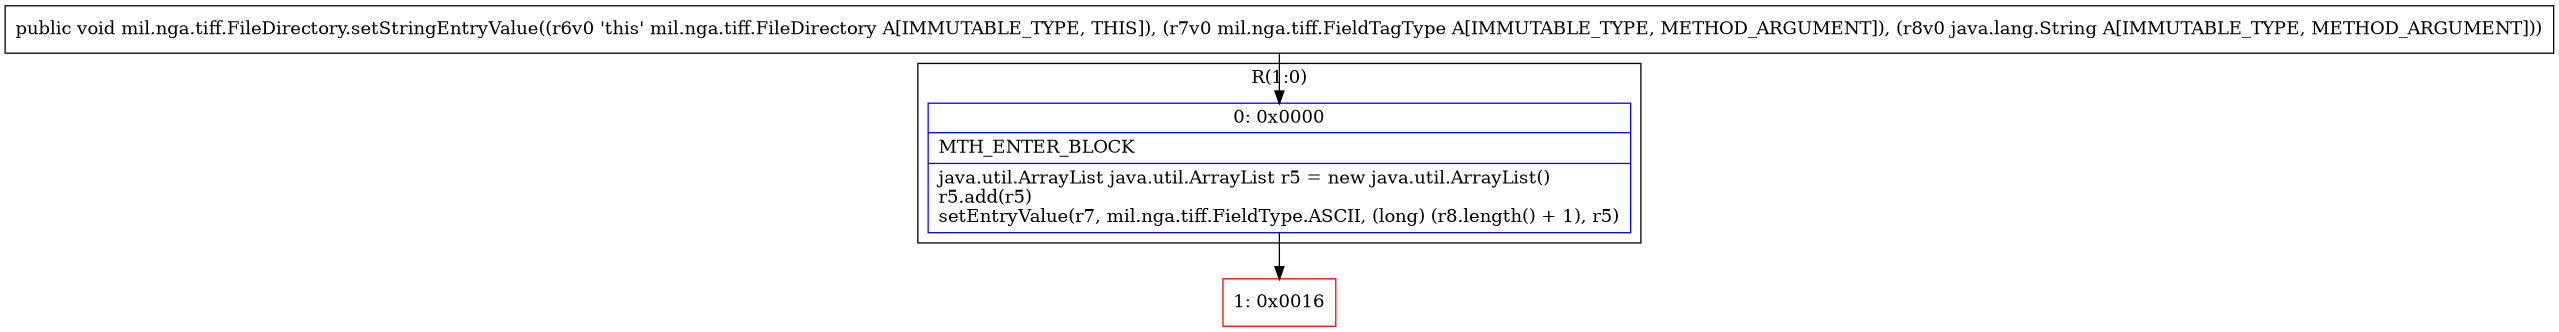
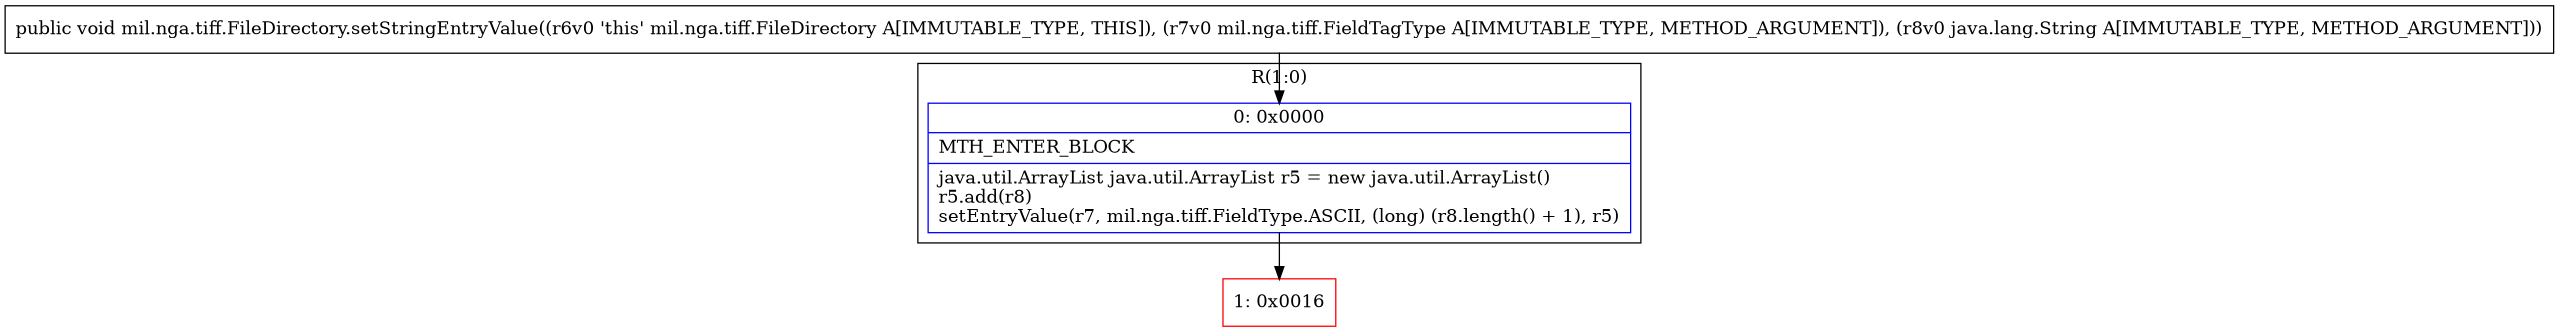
node "0: 0x0000": text "r5.add(r5)" -> "r5.add(r8)"
